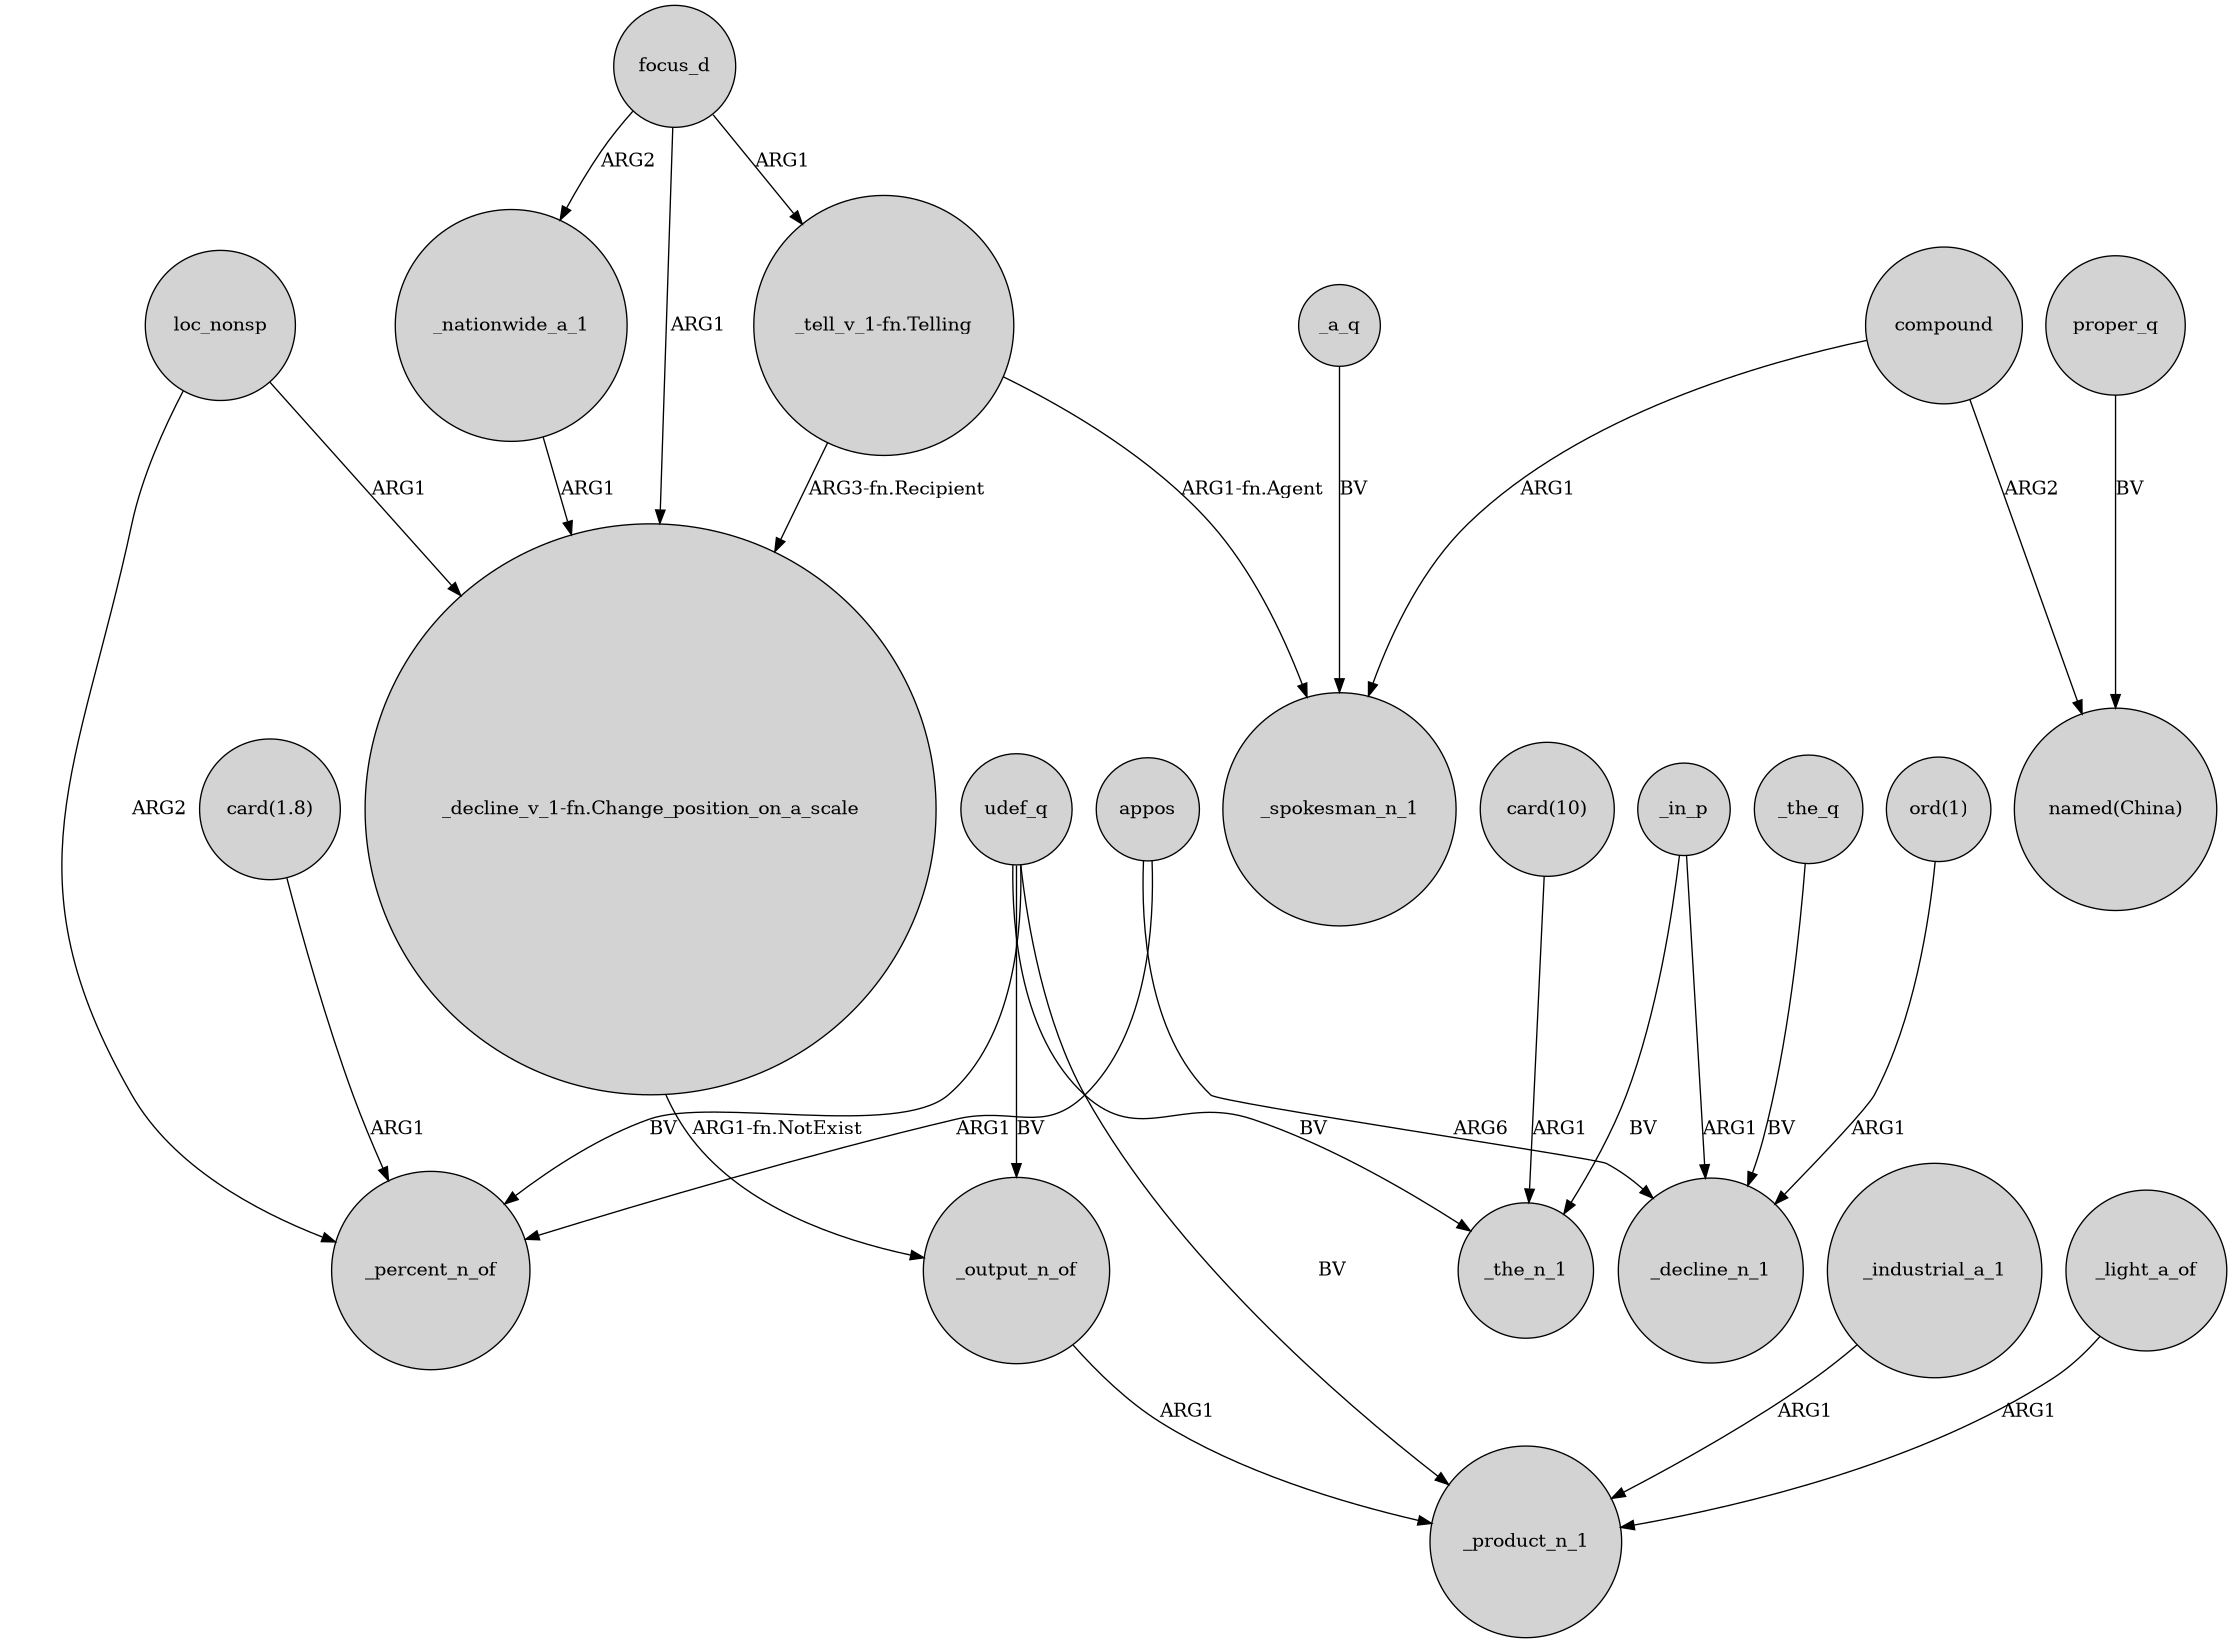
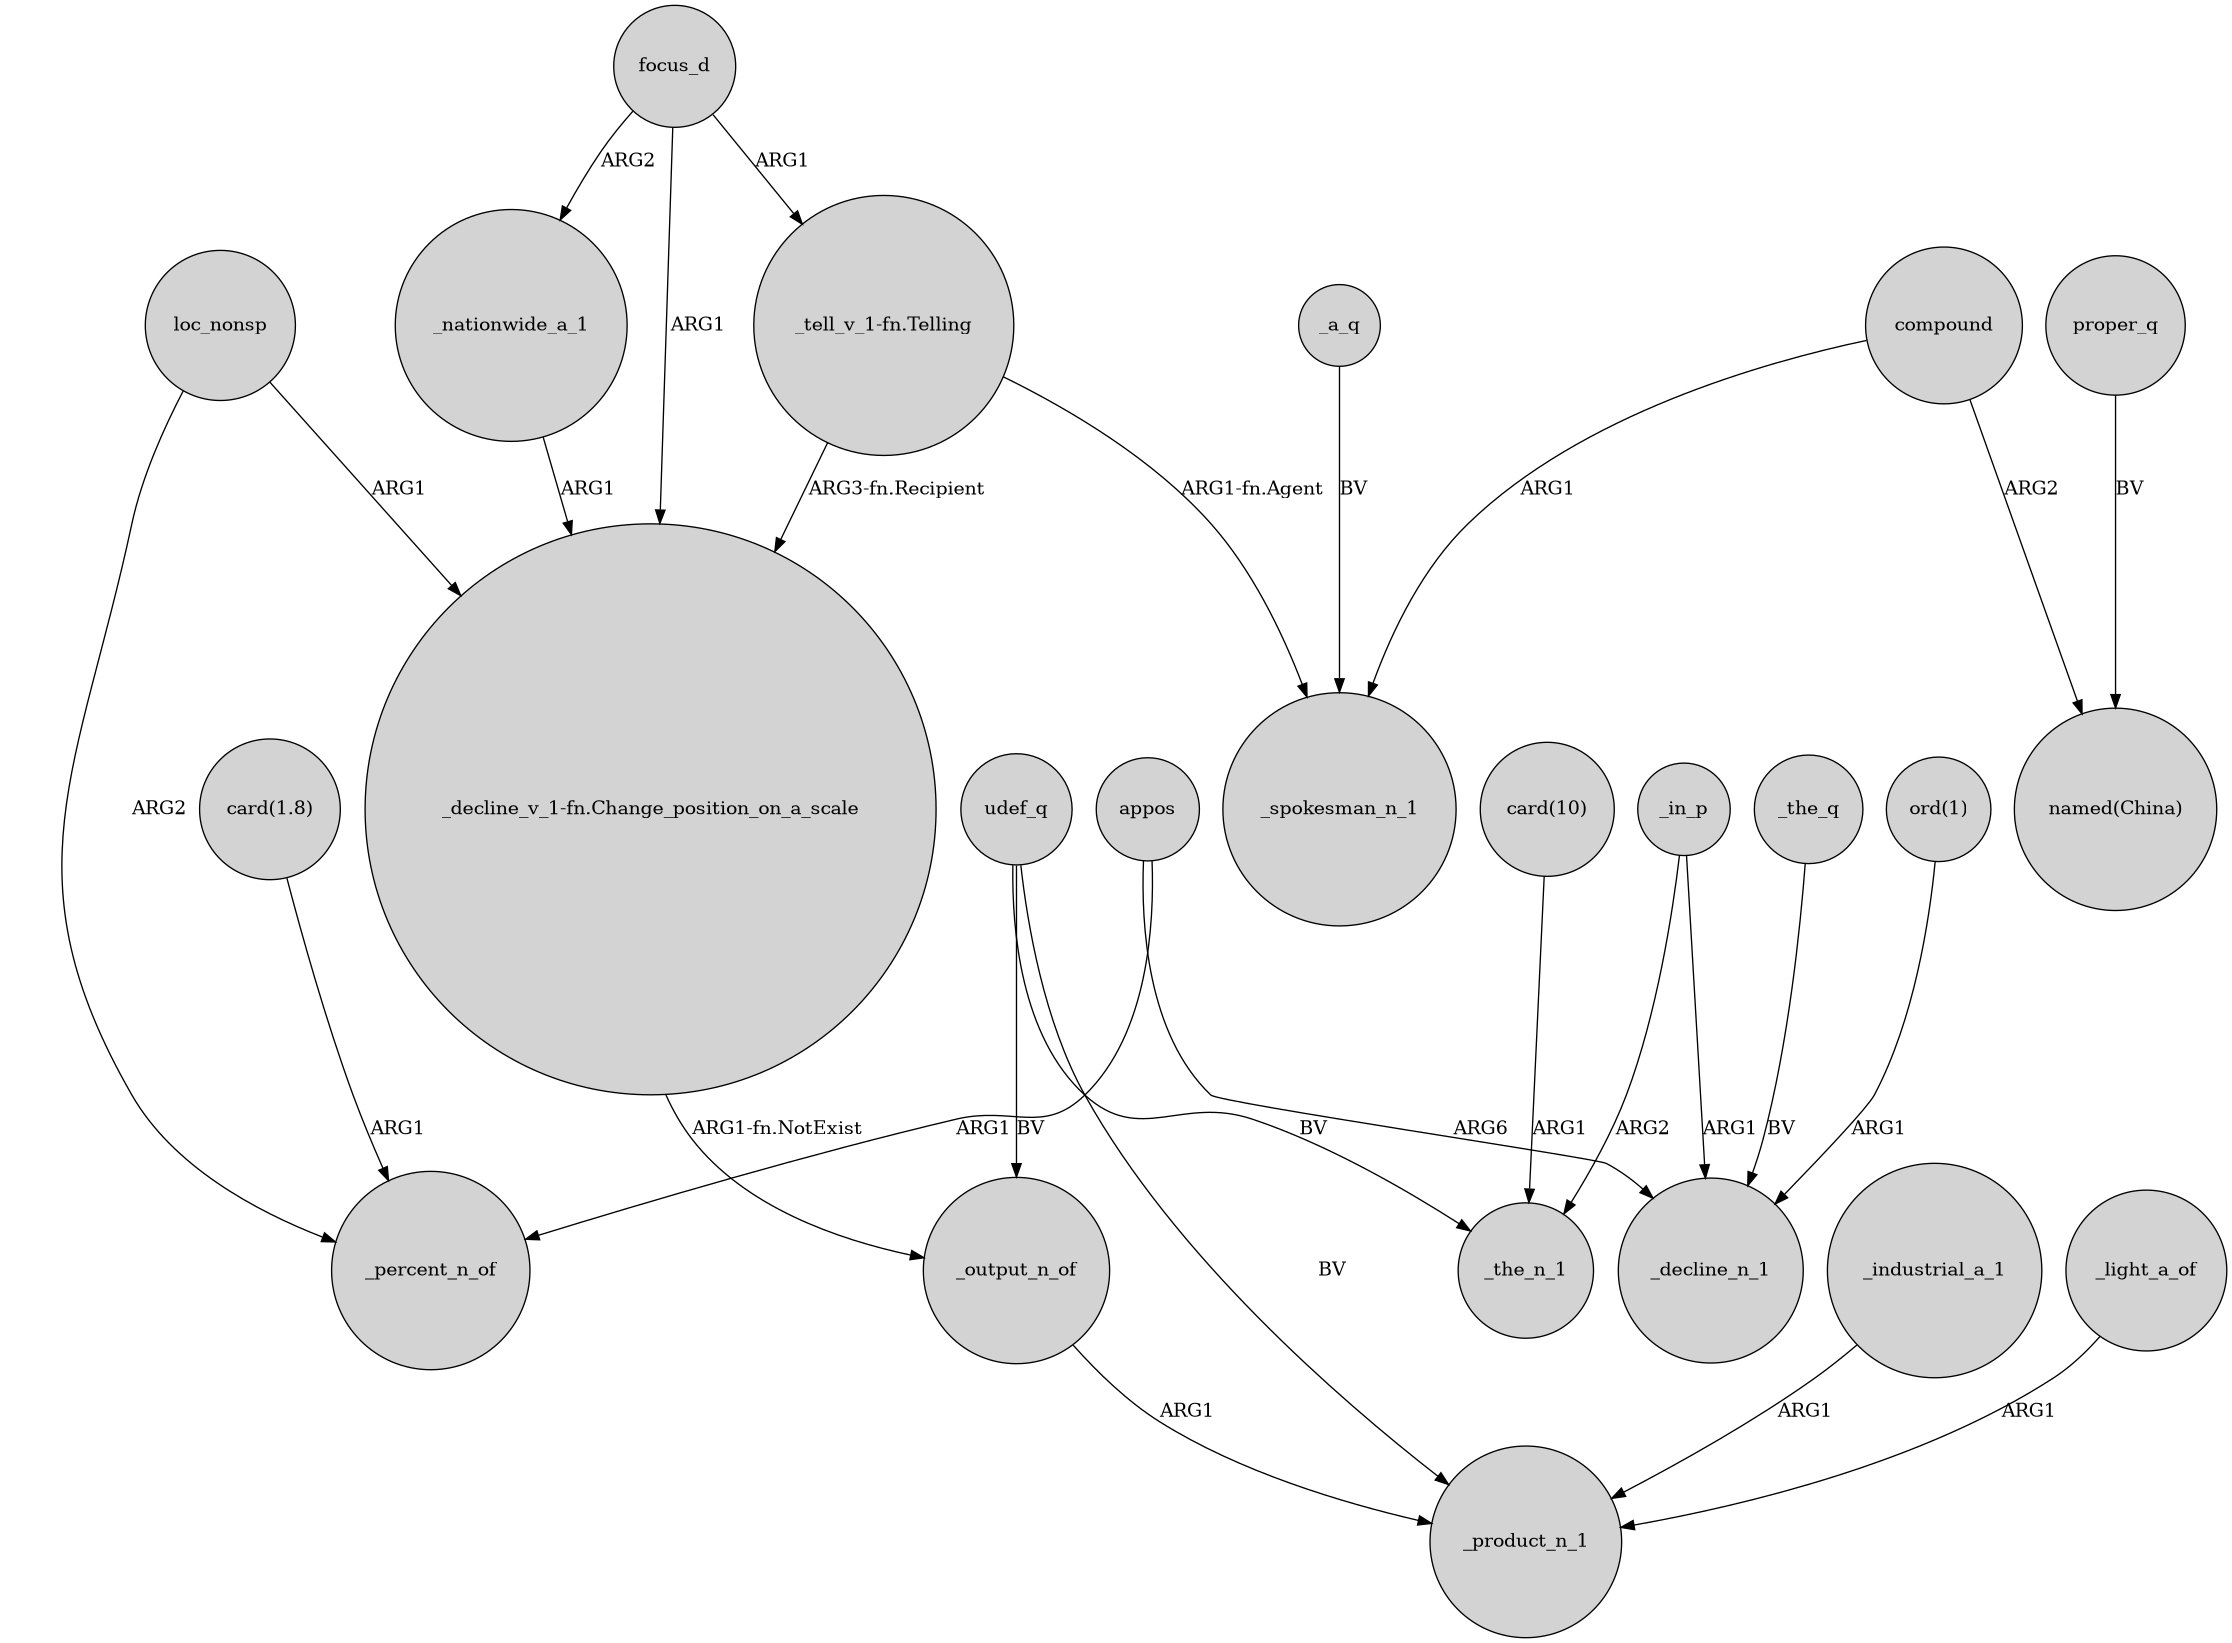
edge "udef_q" -> "_percent_n_of": removed, label "BV"
edge "_in_p" -> "_the_n_1": label "BV" -> "ARG2"
